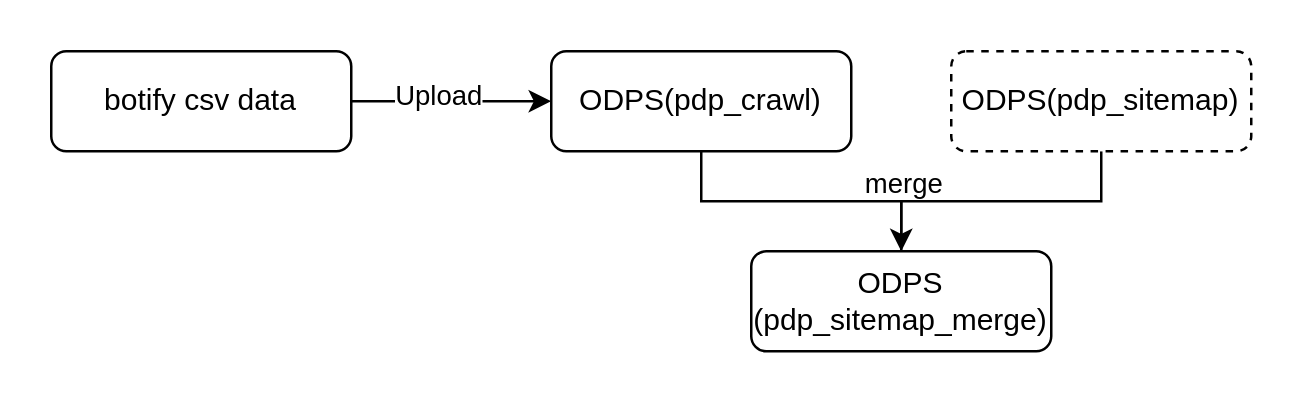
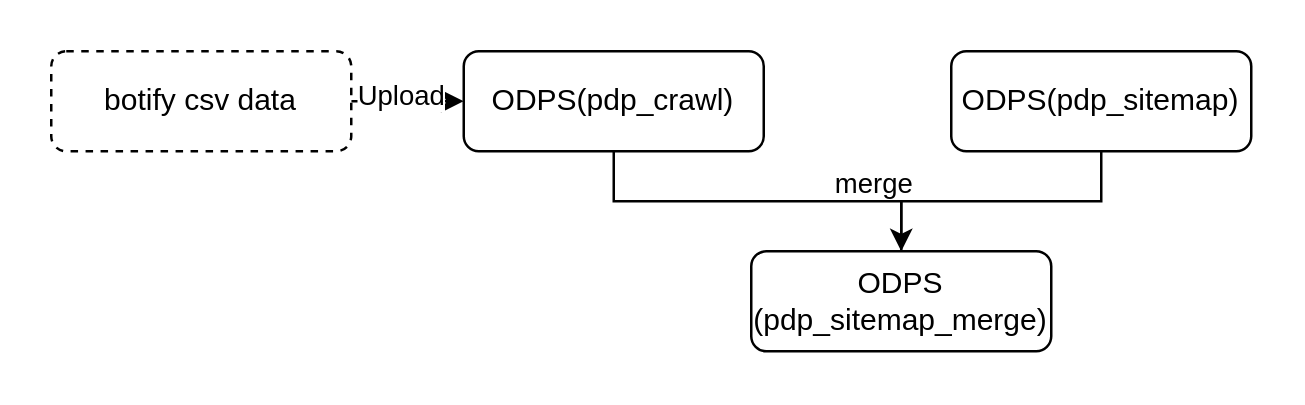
node "botify csv data": style solid -> dashed
node "ODPS(pdp_crawl)": moved (701, 101) -> (614, 101)
node "ODPS(pdp_sitemap)": style dashed -> solid
